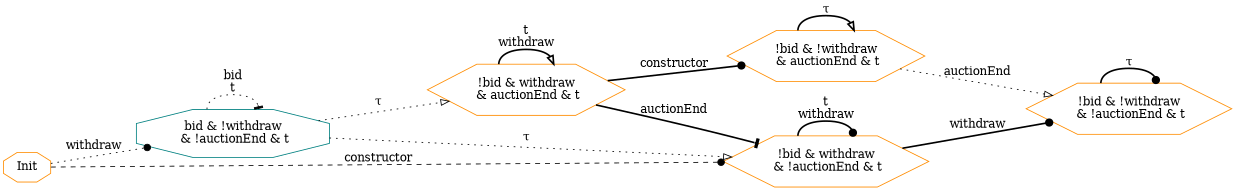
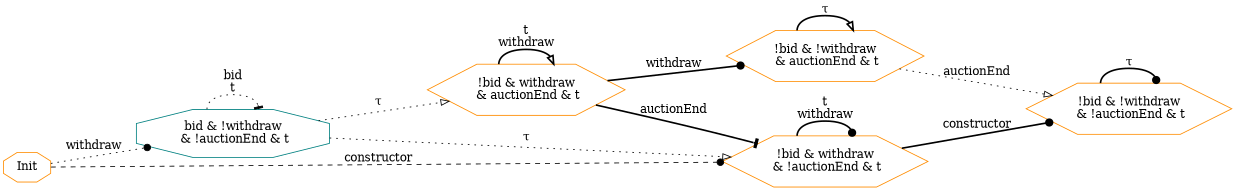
edge "!bid & withdraw & auctionEnd & t" -> "!bid & !withdraw & auctionEnd & t": label "constructor" -> "withdraw"
edge "!bid & withdraw & !auctionEnd & t" -> "!bid & !withdraw & !auctionEnd & t": label "withdraw" -> "constructor"
